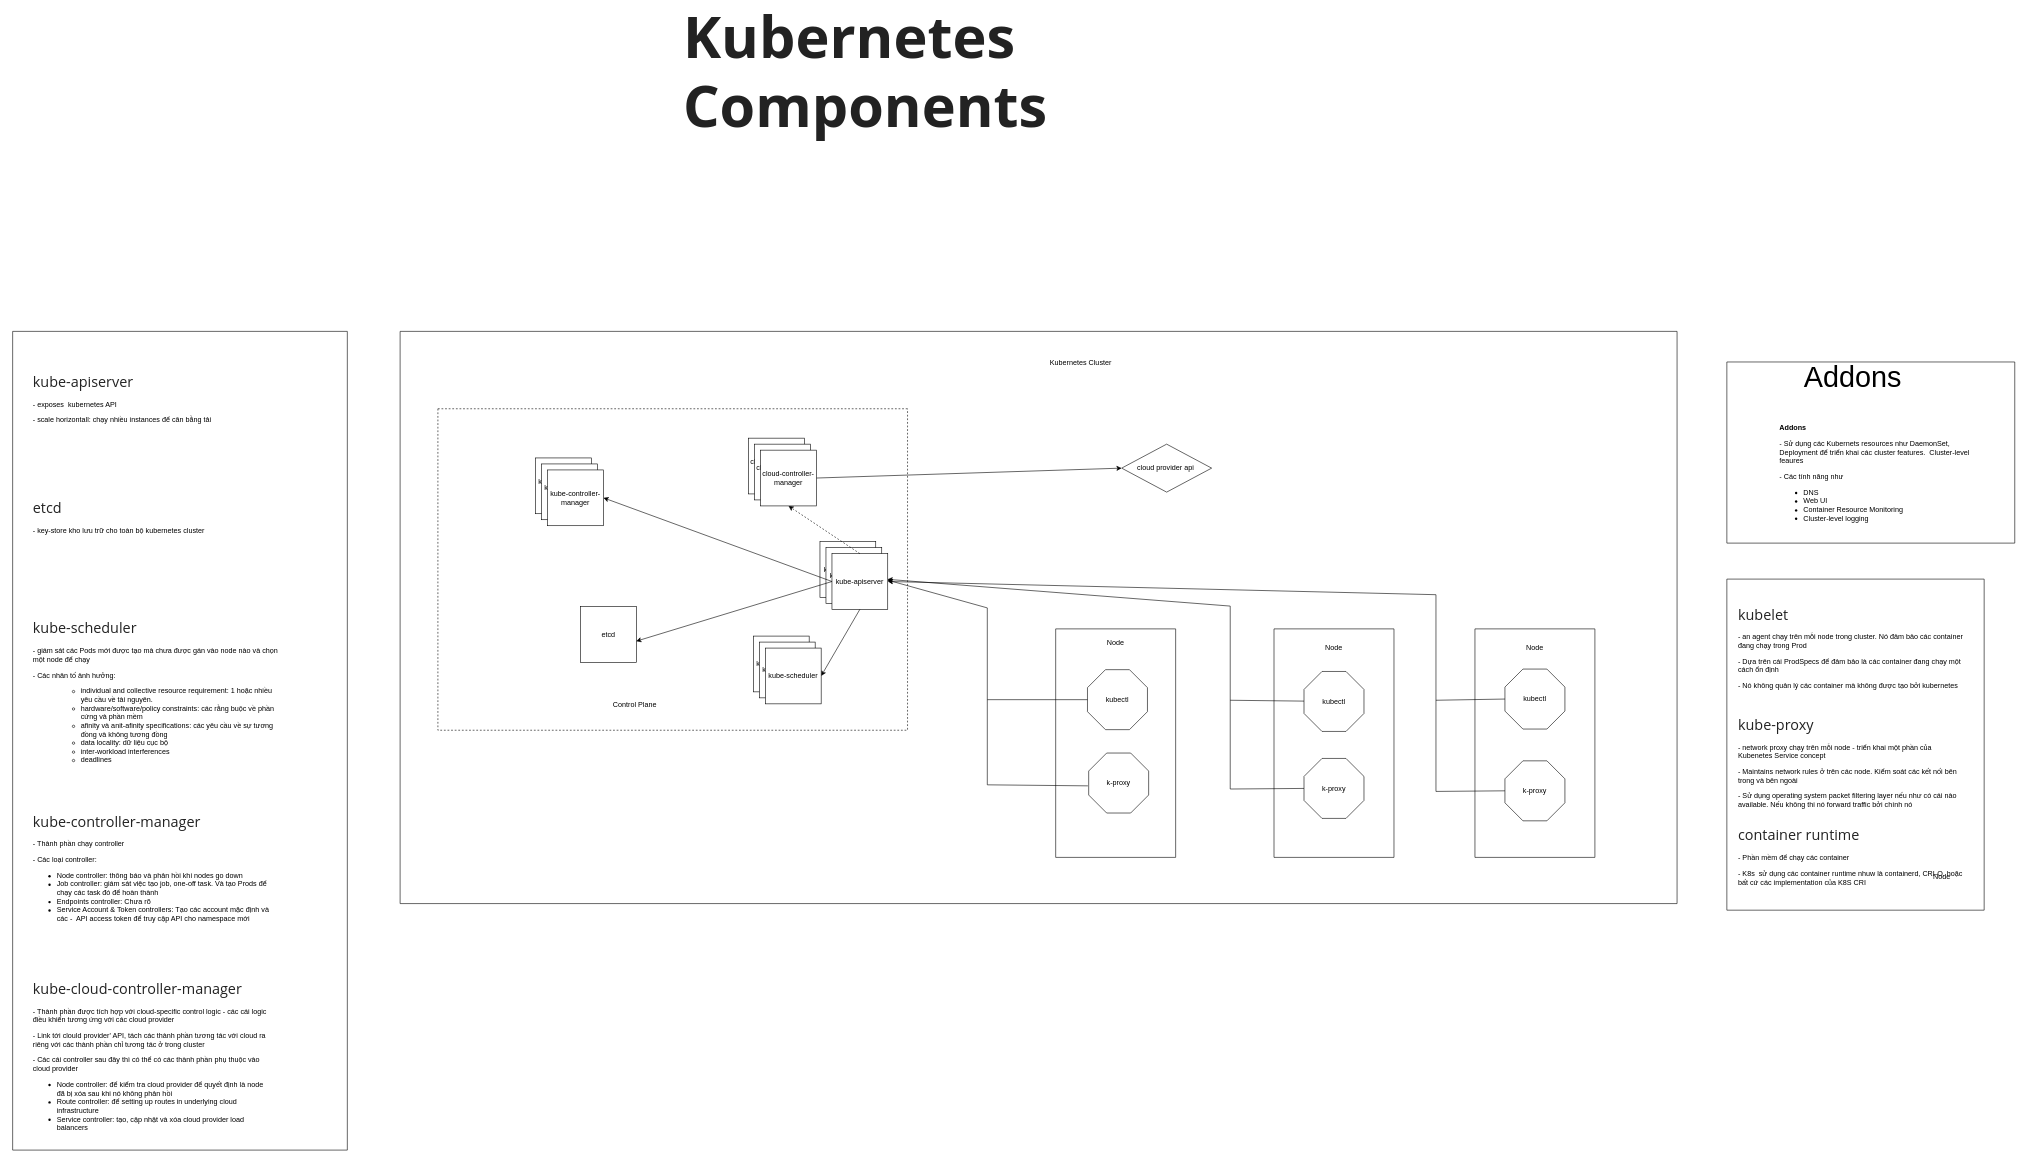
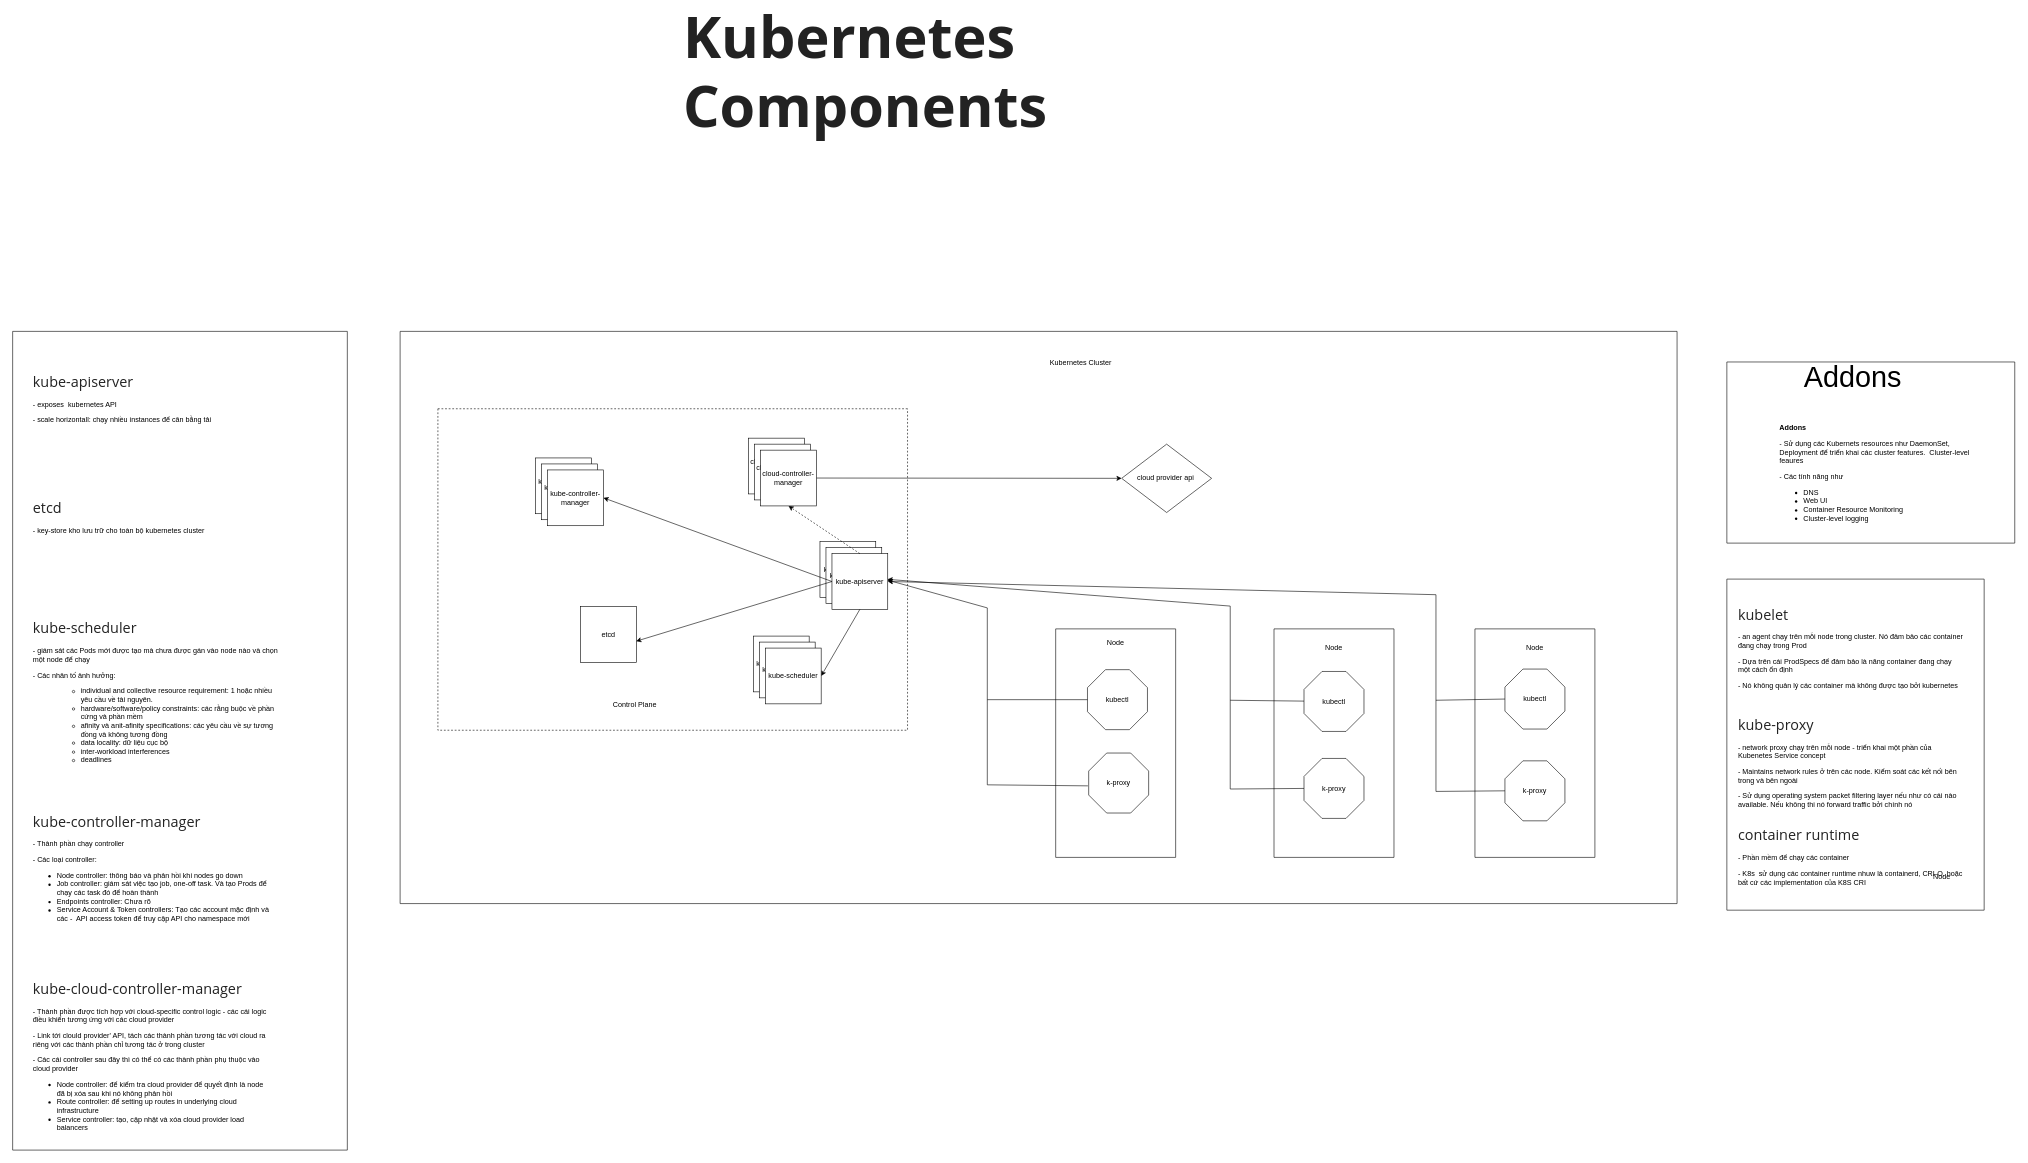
node "cloud provider api": size 90x48 -> 90x68
node "kubelet - an agent chạy trên mỗi node trong cluster. Nó đảm bảo các container đang chạy trong Prod - Dựa trên cái ProdSpecs để đảm bảo là các container đang chạy một cách ổn định - Nó không quản lý các container mà không được tạo bởi kubernetes": label "kubelet - an agent chạy trên mỗi node trong cluster. Nó đảm bảo các container đang chạy trong Prod - Dựa trên cái ProdSpecs để đảm bảo là các container đang chạy một cách ổn định - Nó không quản lý các container mà không được tạo bởi kubernetes" -> "kubelet - an agent chạy trên mỗi node trong cluster. Nó đảm bảo các container đang chạy trong Prod - Dựa trên cái ProdSpecs để đảm bảo là năng container đang chạy một cách ổn định - Nó không quản lý các container mà không được tạo bởi kubernetes"
